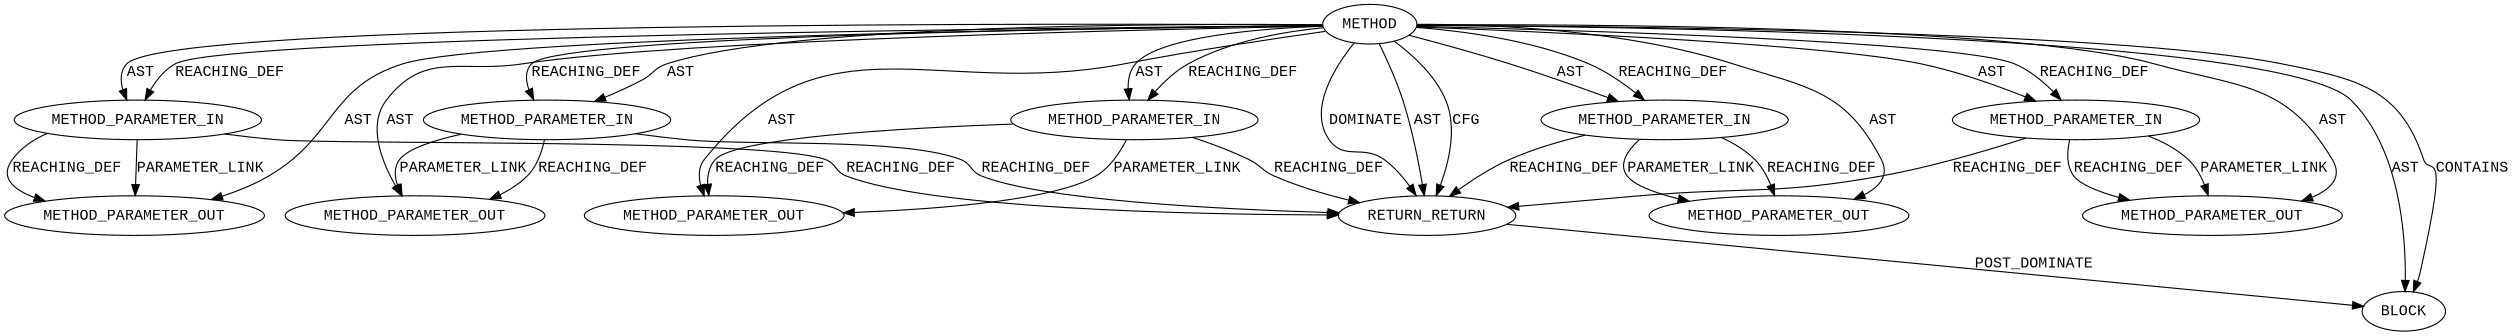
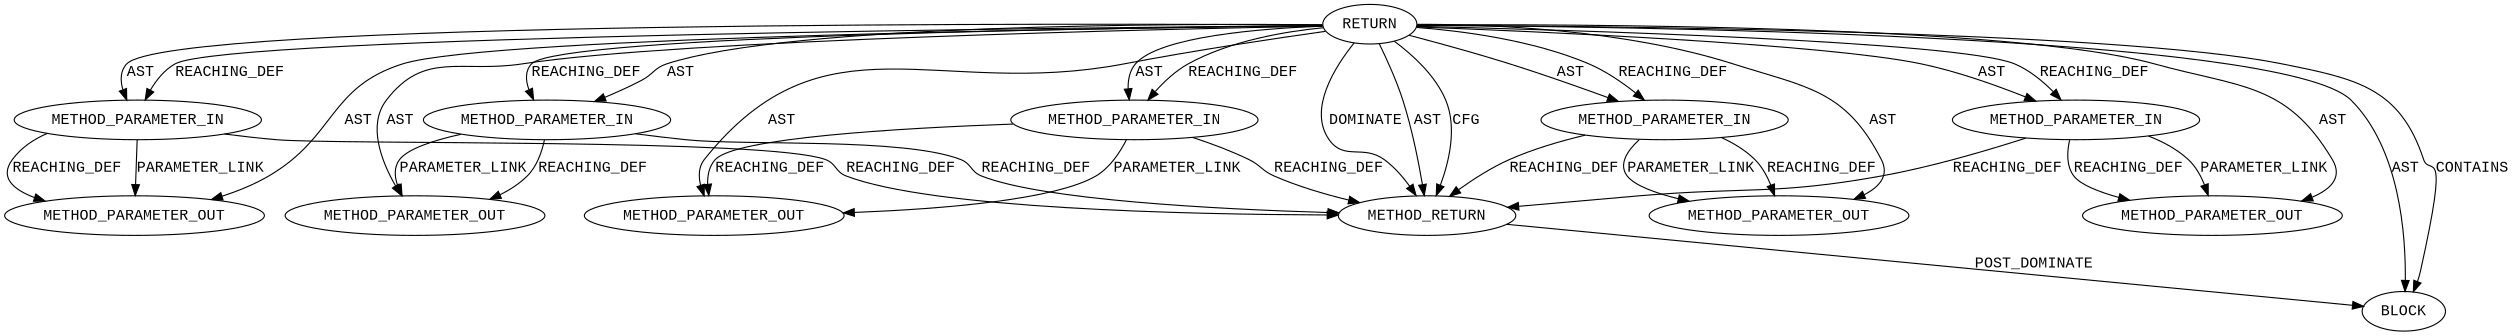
node "METHOD": label "METHOD" -> "RETURN"
node "RETURN_RETURN": label "RETURN_RETURN" -> "METHOD_RETURN"
